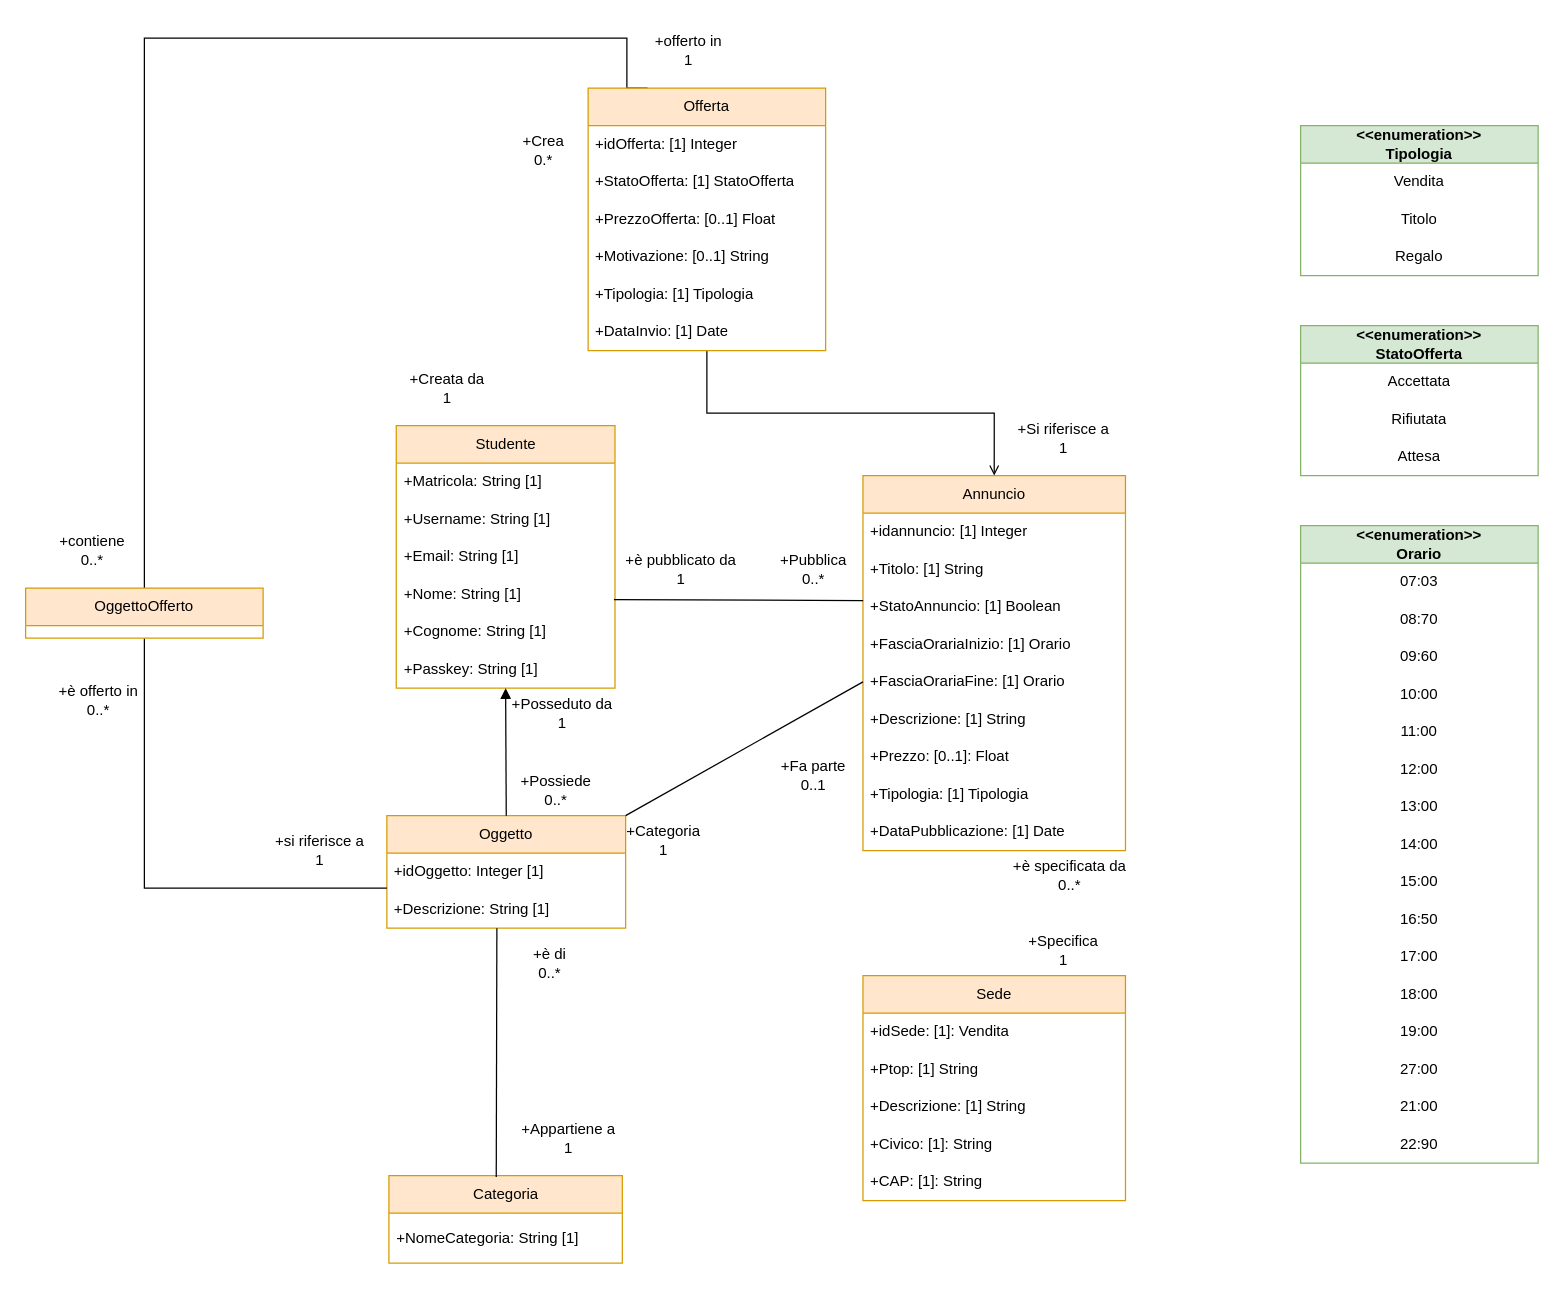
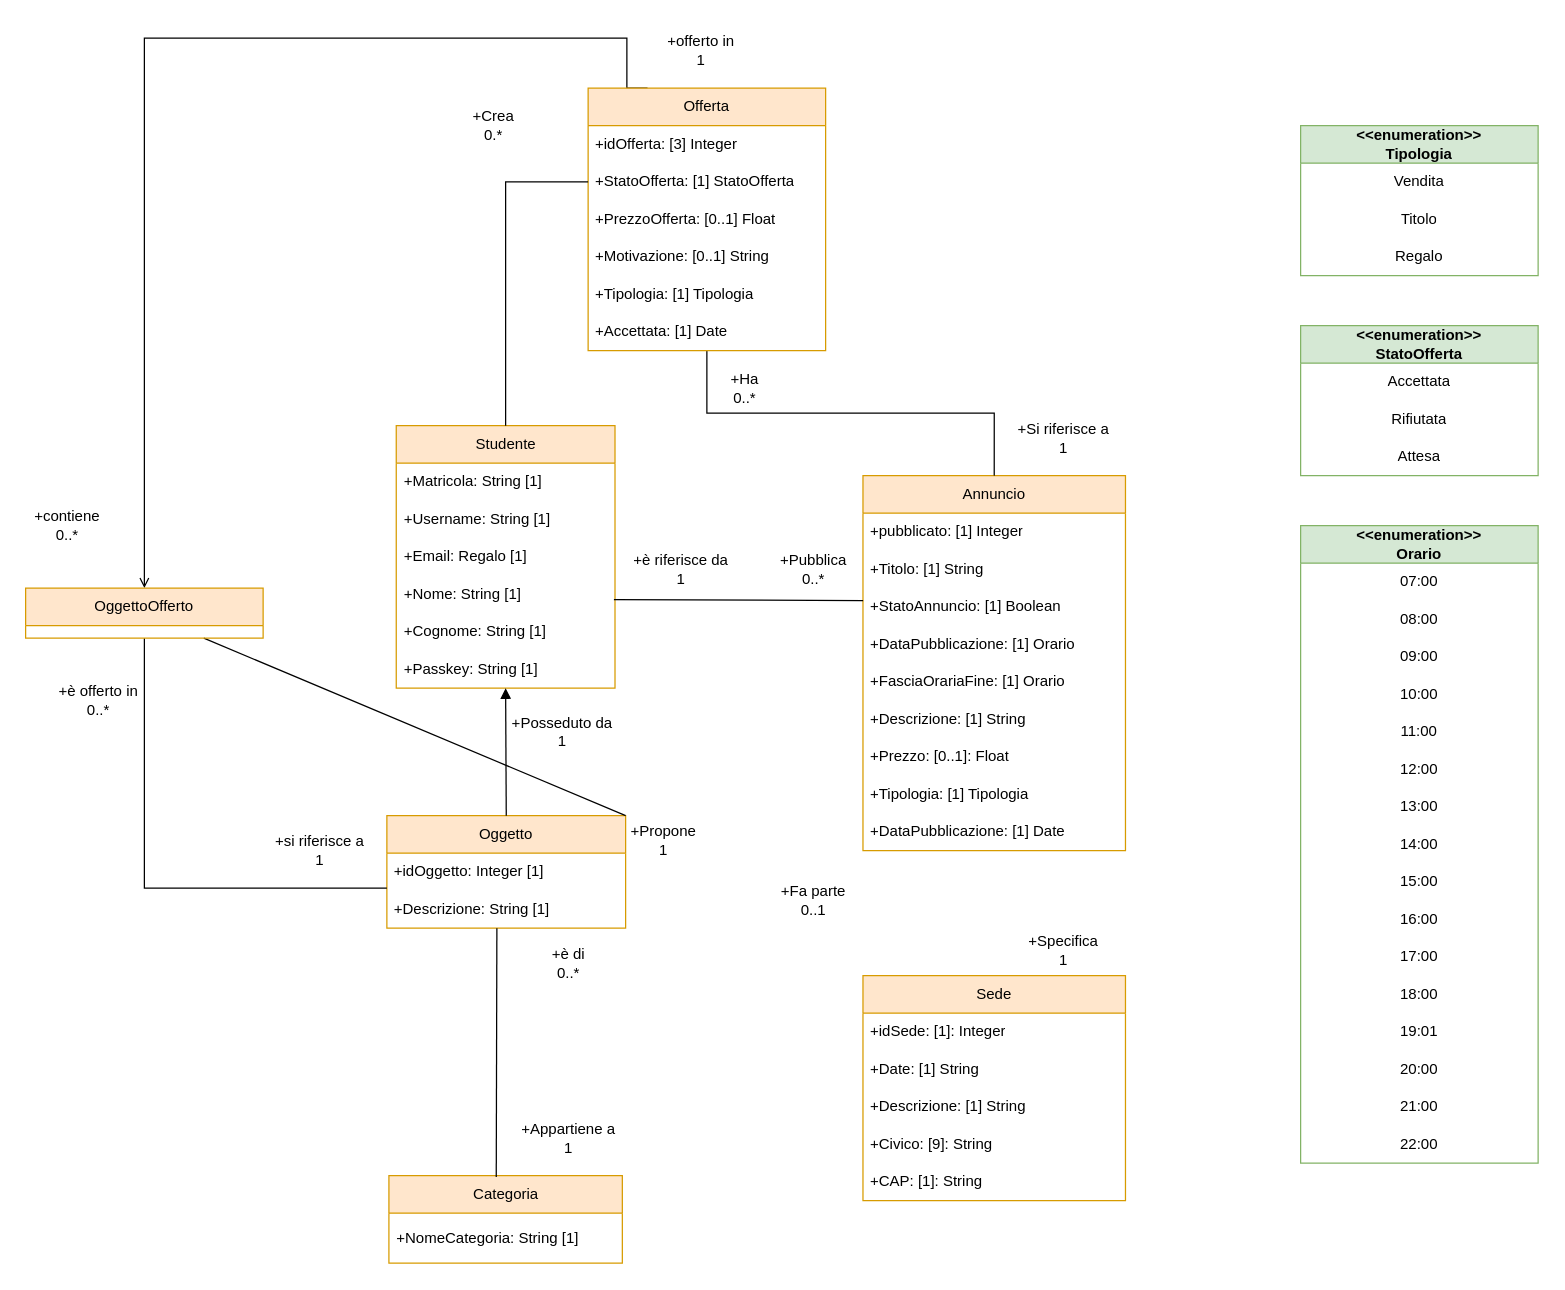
node "+offerto in 1": moved (688, 51) -> (700, 51)
node "+idOfferta: [1] Integer": label "+idOfferta: [1] Integer" -> "+idOfferta: [3] Integer"
node "+Crea 0.*": moved (543, 151) -> (493, 126)
edge "+StatoOfferta: [1] StatoOfferta" -- "Studente": added
node "+DataInvio: [1] Date": label "+DataInvio: [1] Date" -> "+Accettata: [1] Date"
node "+Creata da 1": removed
node "+Ha 0..*": added
edge "Offerta" -> "Annuncio": arrowhead open -> none
node "+idannuncio: [1] Integer": label "+idannuncio: [1] Integer" -> "+pubblicato: [1] Integer"
node "+contiene 0..*": moved (92, 551) -> (67, 526)
node "+Email: String [1]": label "+Email: String [1]" -> "+Email: Regalo [1]"
node "+è pubblicato da 1": label "+è pubblicato da 1" -> "+è riferisce da 1"
node "07:03": label "07:03" -> "07:00"
edge "Offerta" -- "OggettoOfferto": arrowhead none -> open
node "08:70": label "08:70" -> "08:00"
node "+FasciaOrariaInizio: [1] Orario": label "+FasciaOrariaInizio: [1] Orario" -> "+DataPubblicazione: [1] Orario"
node "09:60": label "09:60" -> "09:00"
node "+Posseduto da 1": moved (562, 713) -> (562, 732)
edge "+FasciaOrariaFine: [1] Orario" -- "Oggetto": now "OggettoOfferto" -- "Oggetto"
node "+Fa parte 0..1": moved (813, 776) -> (813, 901)
node "+Possiede 0..*": removed
node "+Categoria 1": label "+Categoria 1" -> "+Propone 1"
node "+è specificata da 0..*": removed
node "16:50": label "16:50" -> "16:00"
node "+è di 0..*": moved (549, 963) -> (568, 963)
node "+idSede: [1]: Vendita": label "+idSede: [1]: Vendita" -> "+idSede: [1]: Integer"
node "19:00": label "19:00" -> "19:01"
node "+Ptop: [1] String": label "+Ptop: [1] String" -> "+Date: [1] String"
node "27:00": label "27:00" -> "20:00"
node "+Civico: [1]: String": label "+Civico: [1]: String" -> "+Civico: [9]: String"
node "22:90": label "22:90" -> "22:00"
